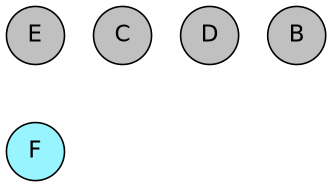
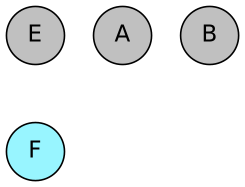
node "C": removed
node "A": added
node "D": removed
